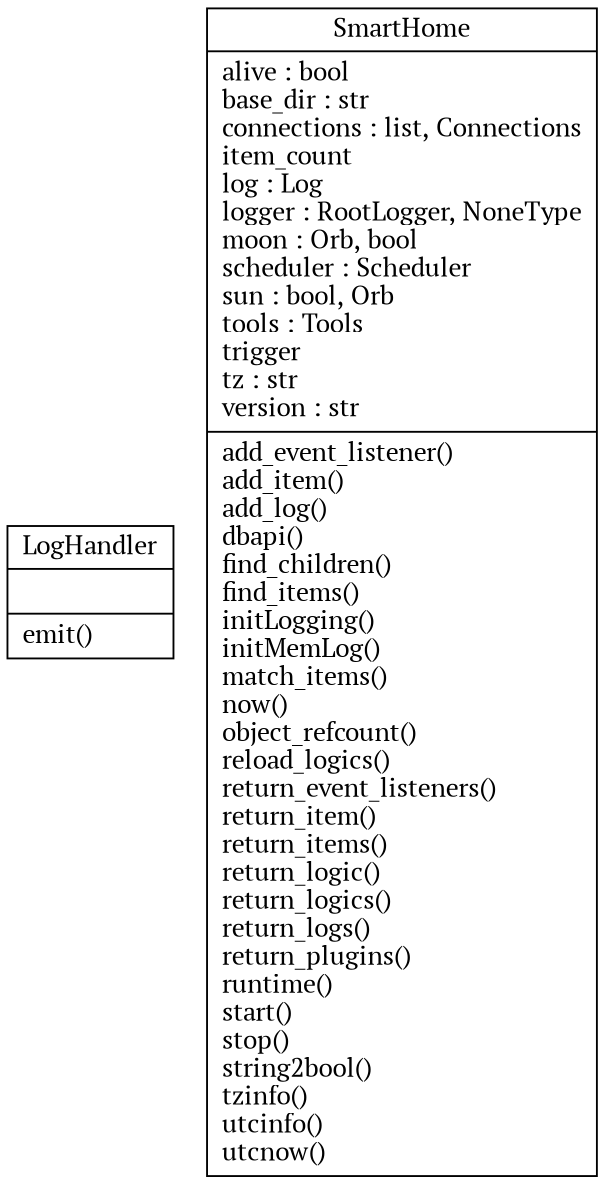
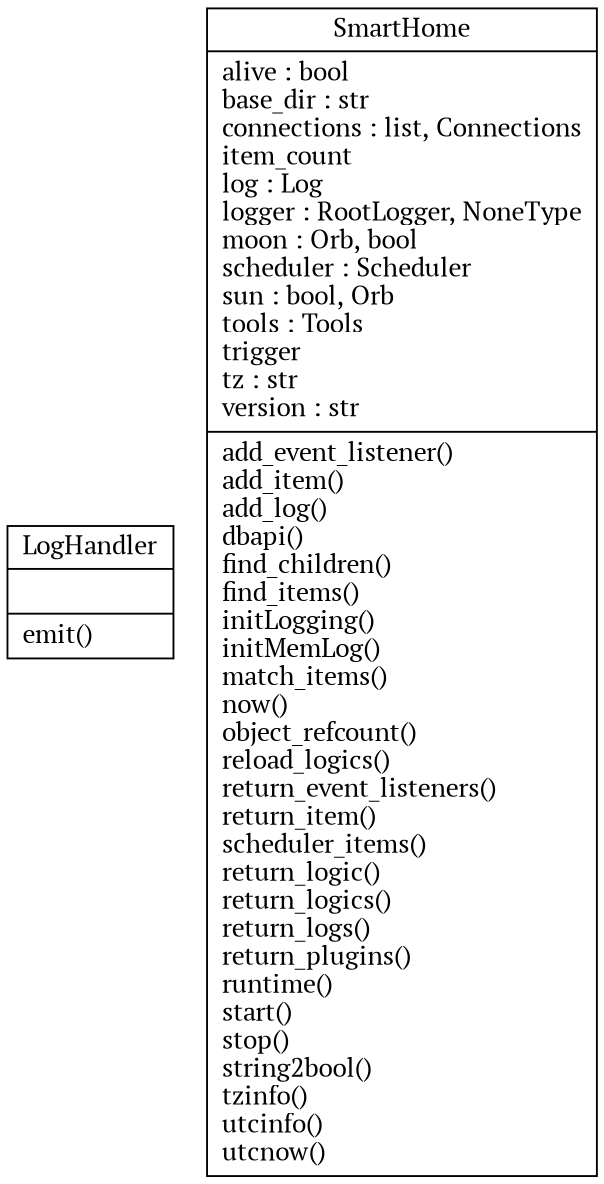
node "SmartHome": text "return_items()" -> "scheduler_items()"
